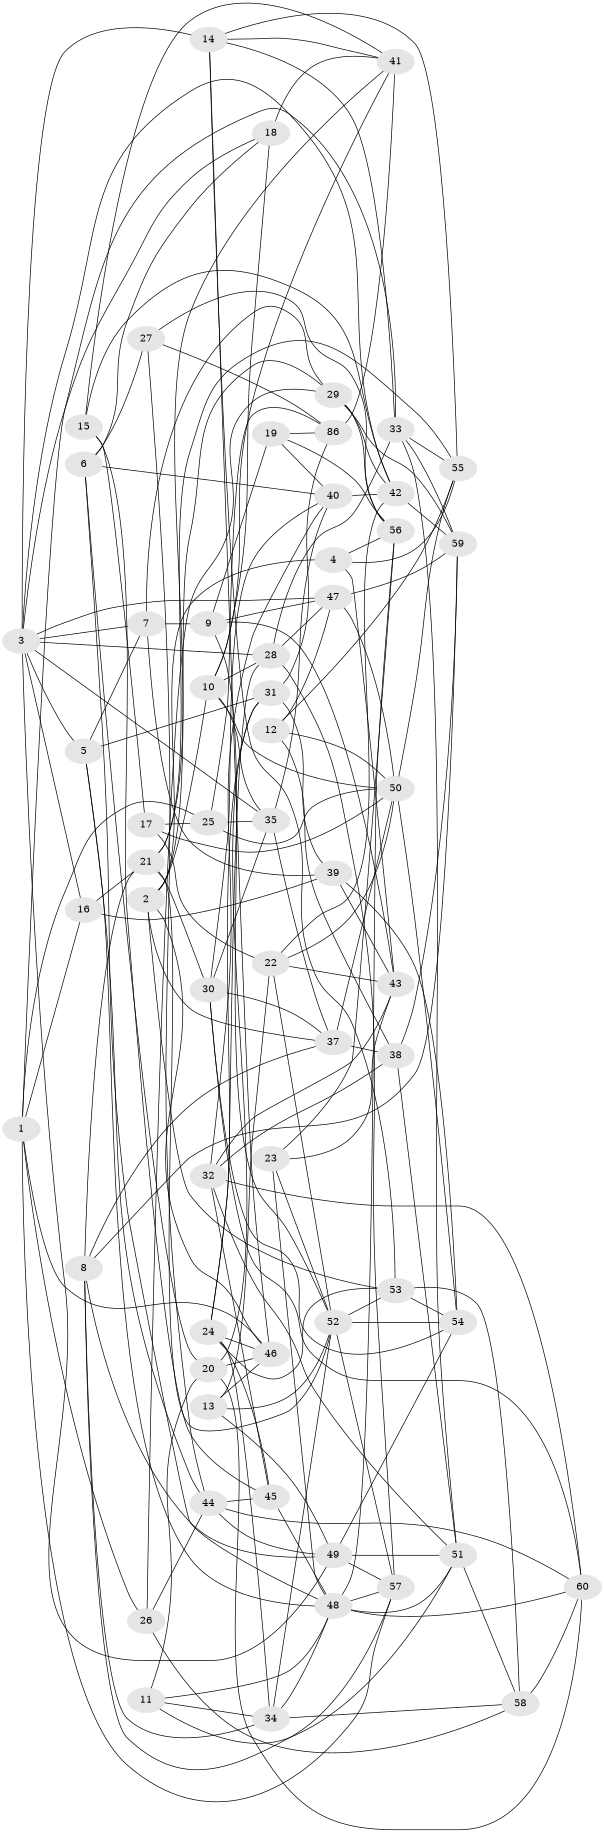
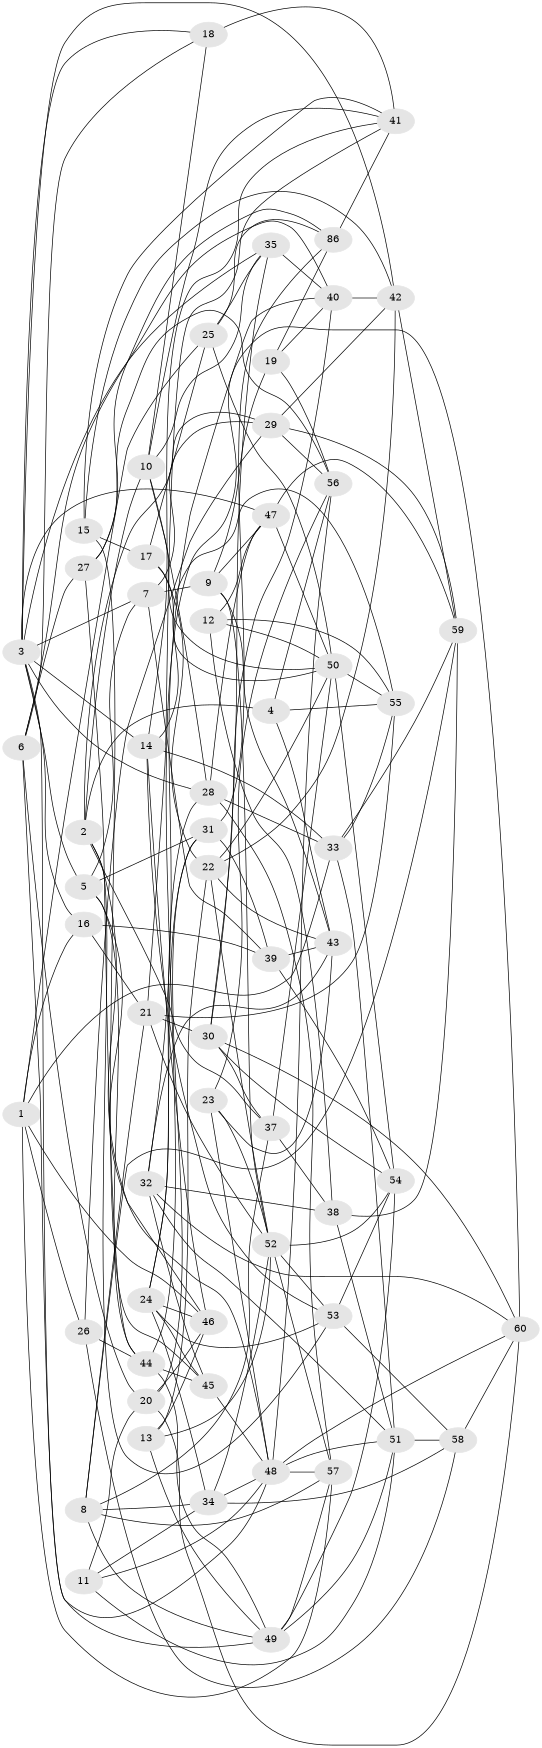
edge "35" -- "37": removed
